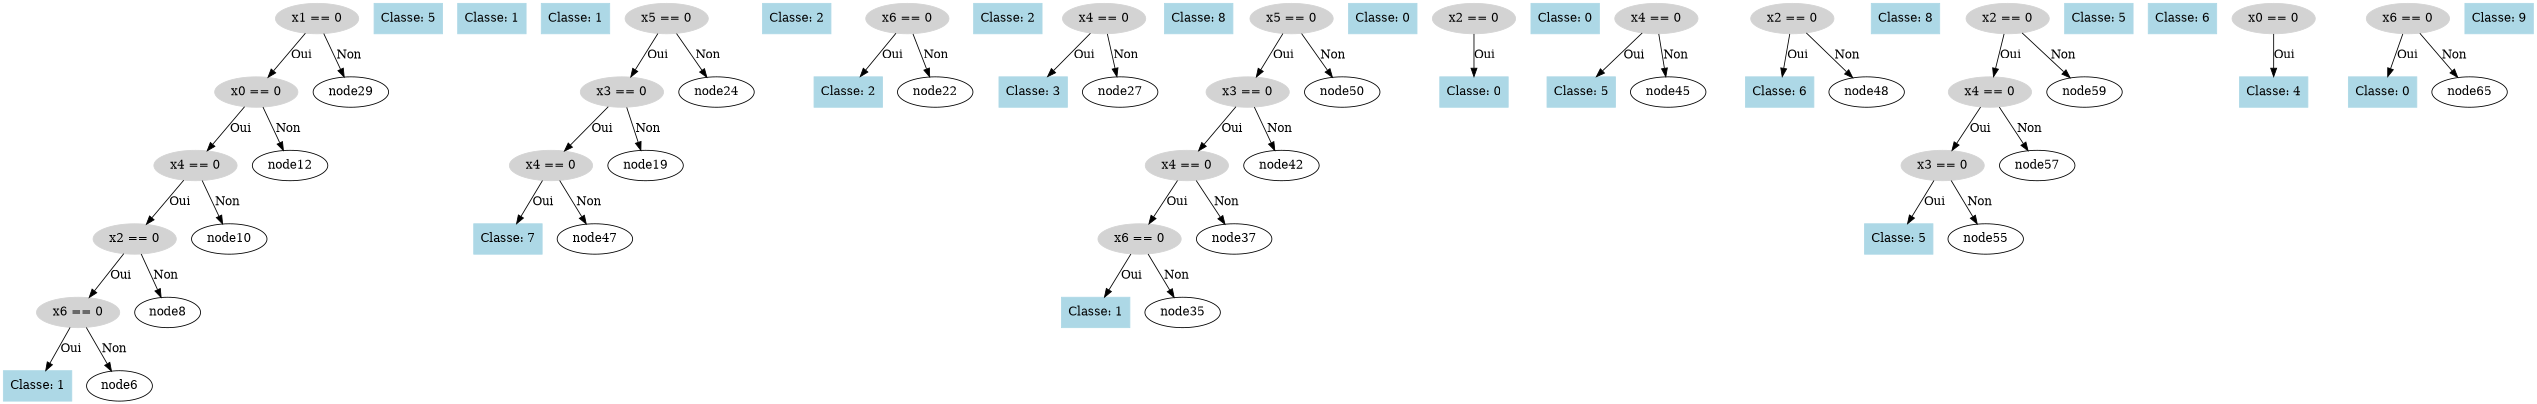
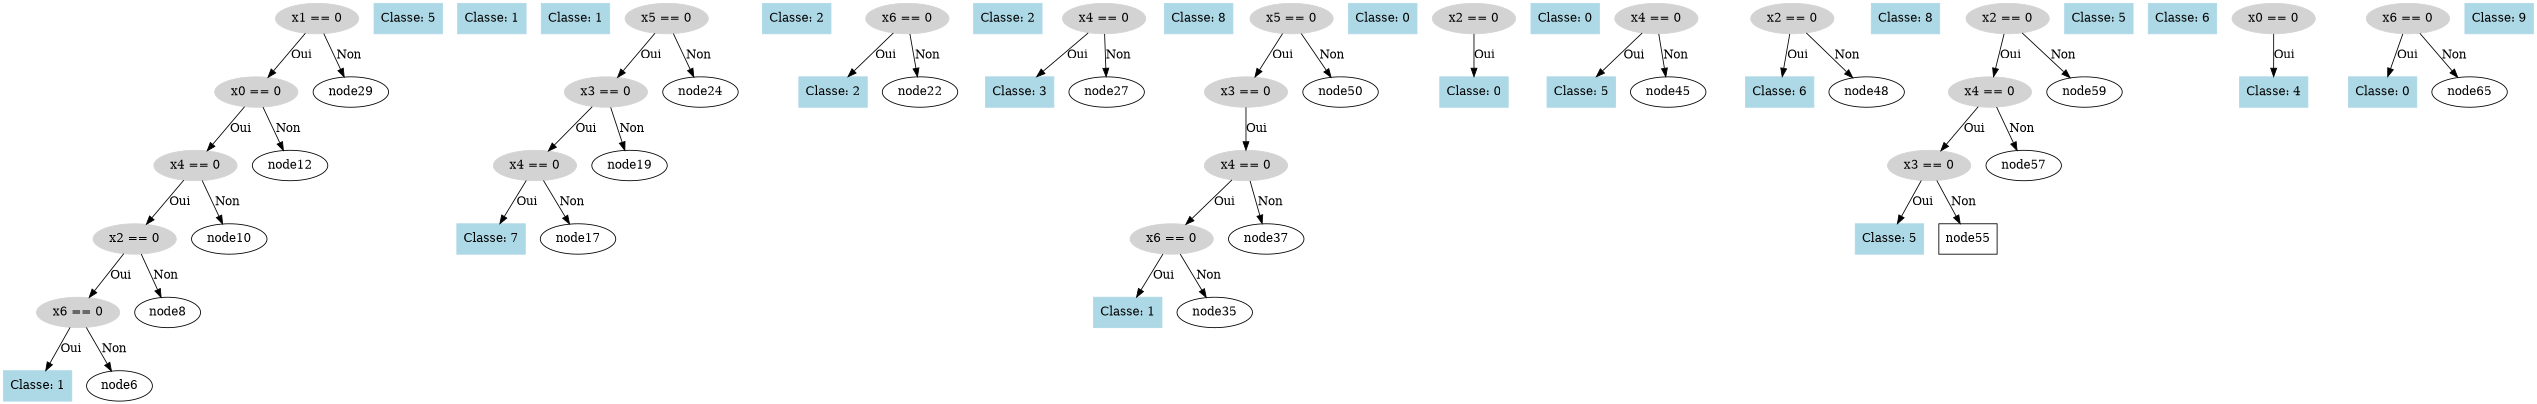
node "node42": removed
node "node47": label "node47" -> "node17"
node "node55": shape ellipse -> box
